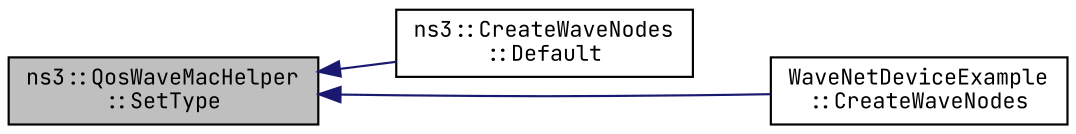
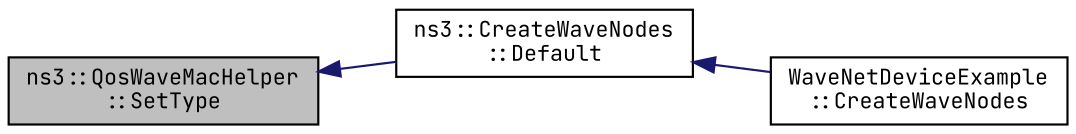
edge "WaveNetDeviceExample ::CreateWaveNodes" -> "ns3::QosWaveMacHelper ::SetType": now "WaveNetDeviceExample ::CreateWaveNodes" -> "ns3::CreateWaveNodes ::Default"
